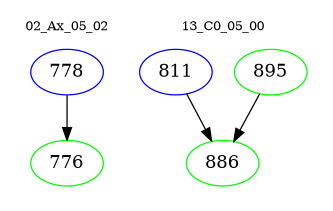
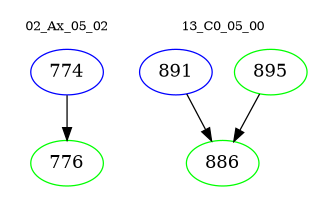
node "778": label "778" -> "774"
node "811": label "811" -> "891"
